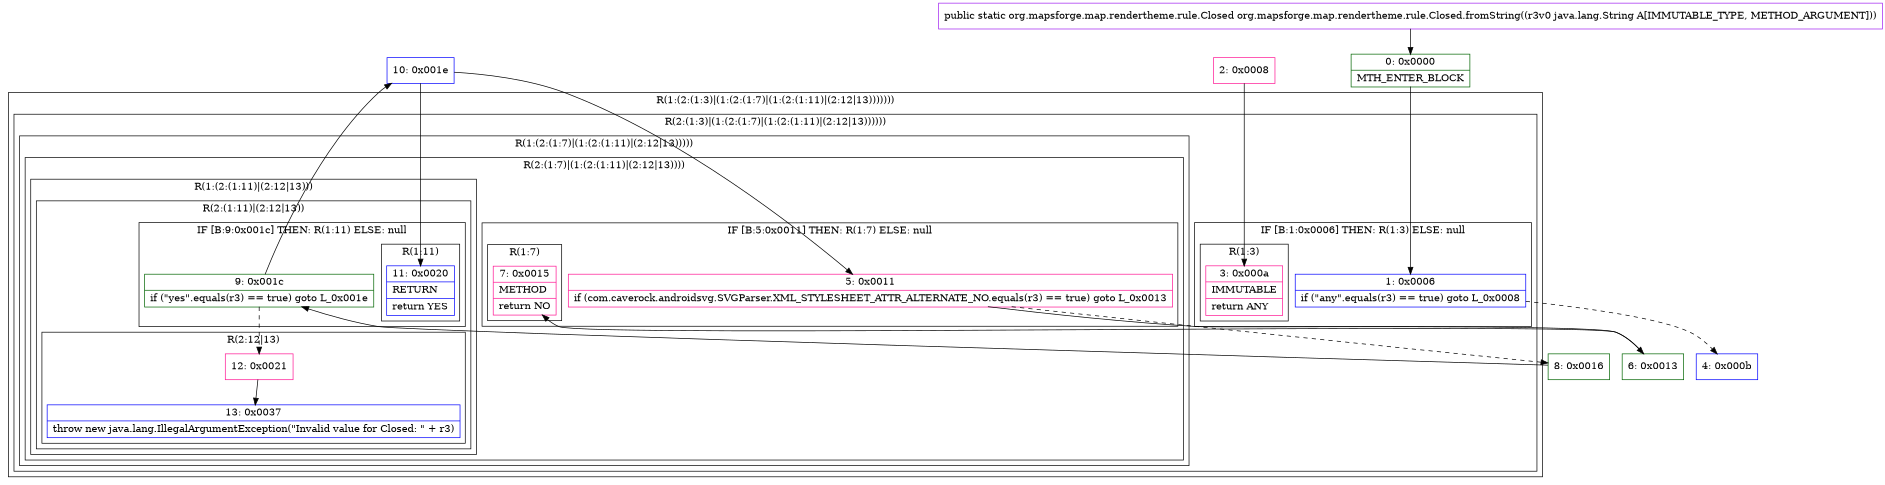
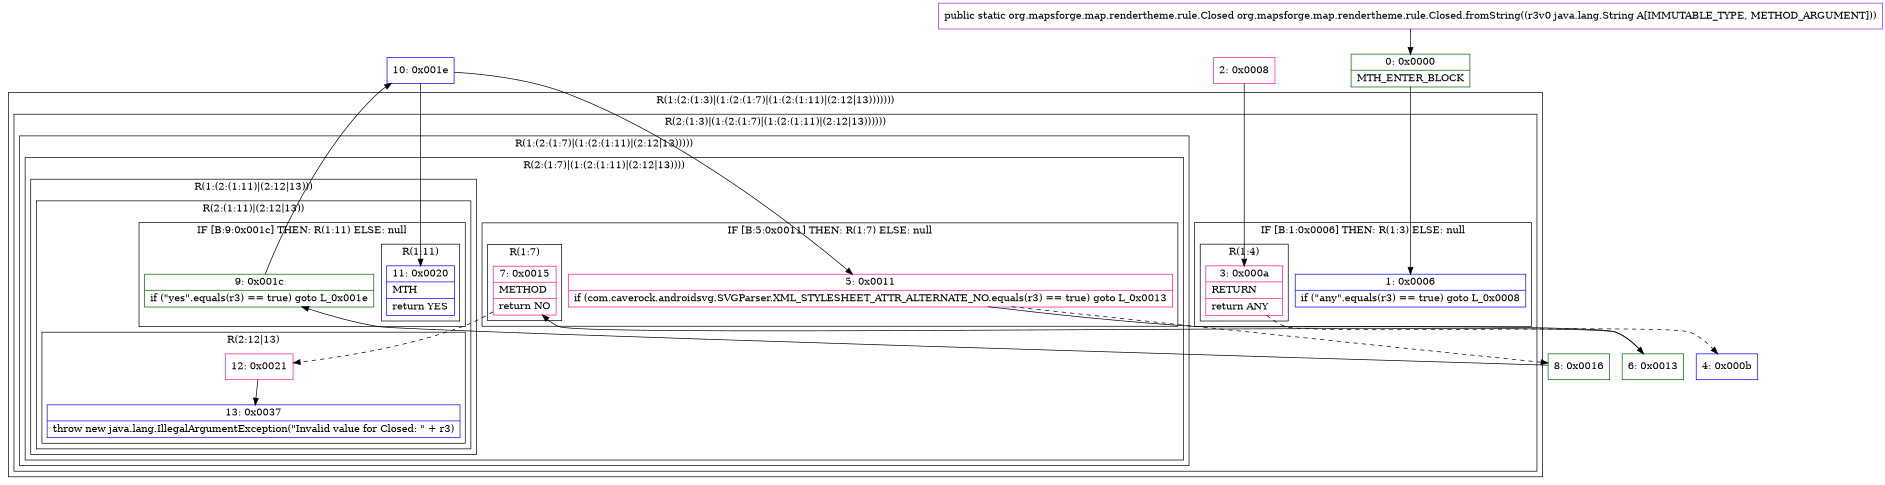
cluster "R(1:3)": label "R(1:3)" -> "R(1:4)"
node "11: 0x0020": text "RETURN" -> "MTH"
node "3: 0x000a": text "IMMUTABLE" -> "RETURN"
edge "1: 0x0006" -> "4: 0x000b": now "3: 0x000a" -> "4: 0x000b"
edge "9: 0x001c" -> "12: 0x0021": now "7: 0x0015" -> "12: 0x0021"
